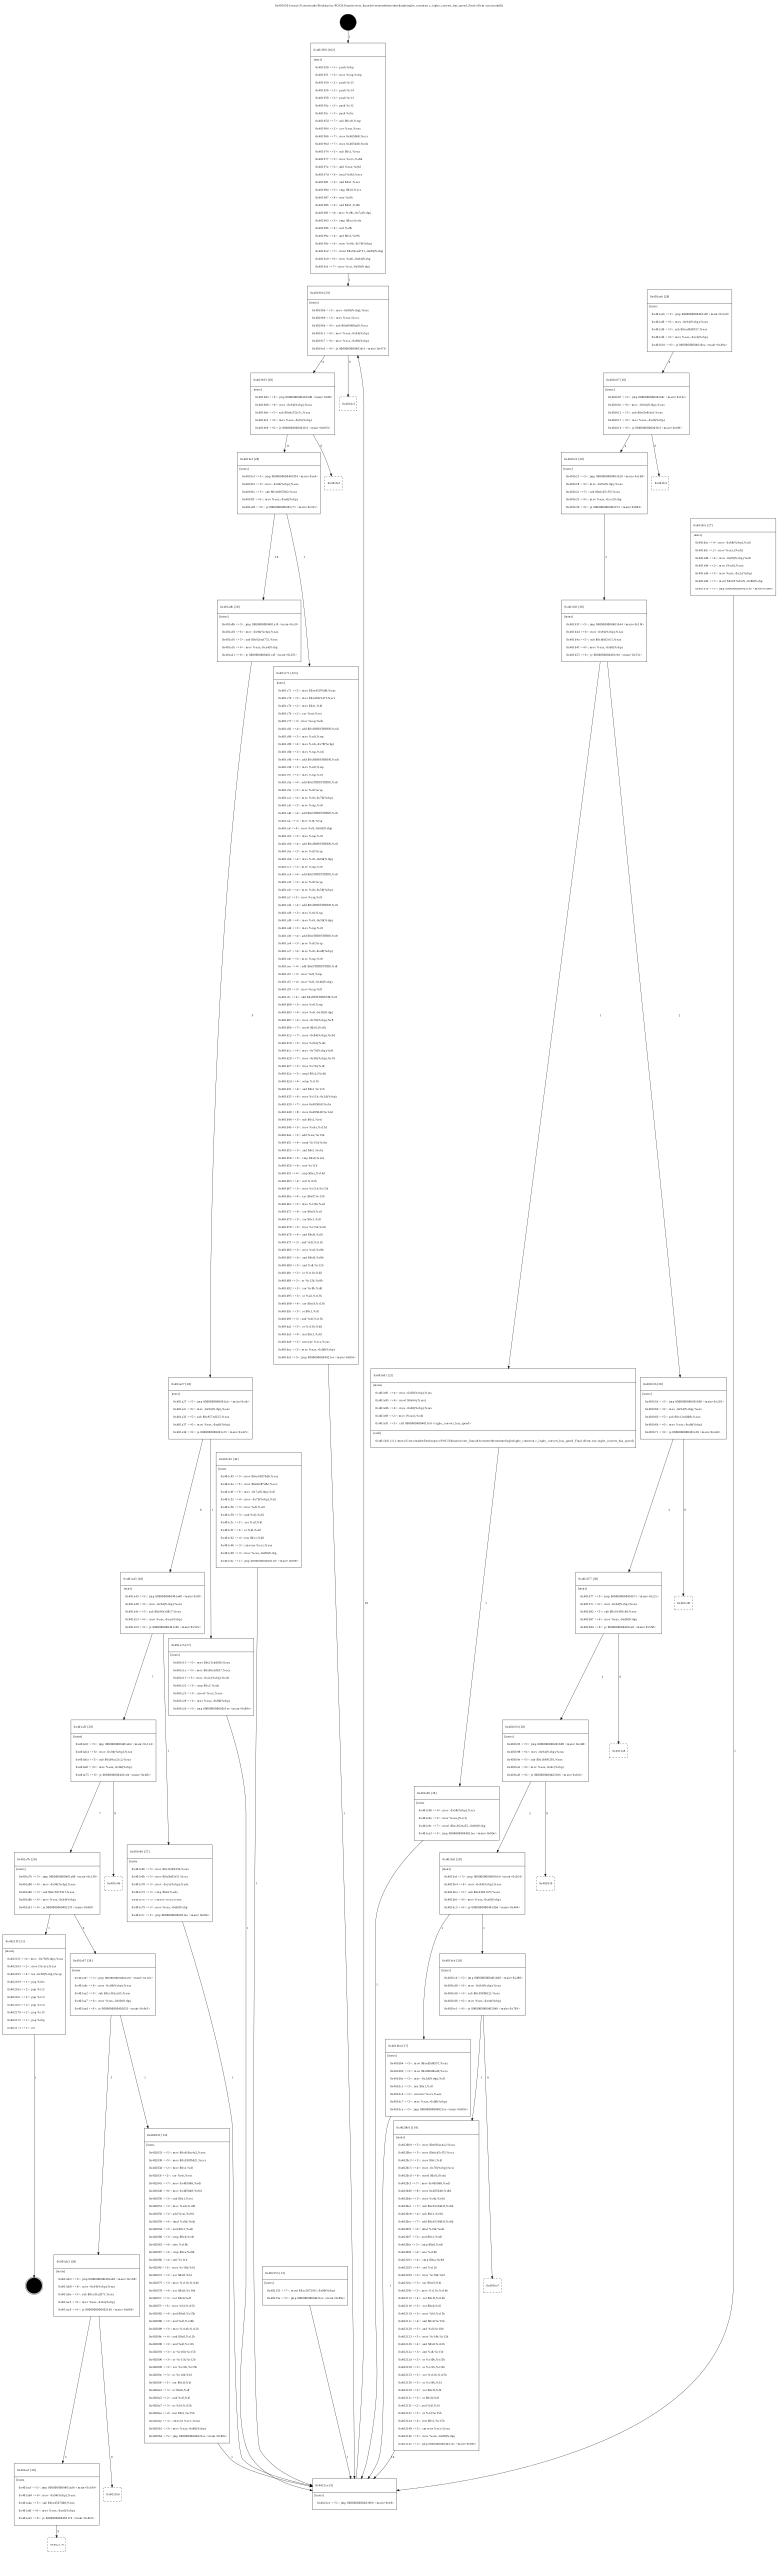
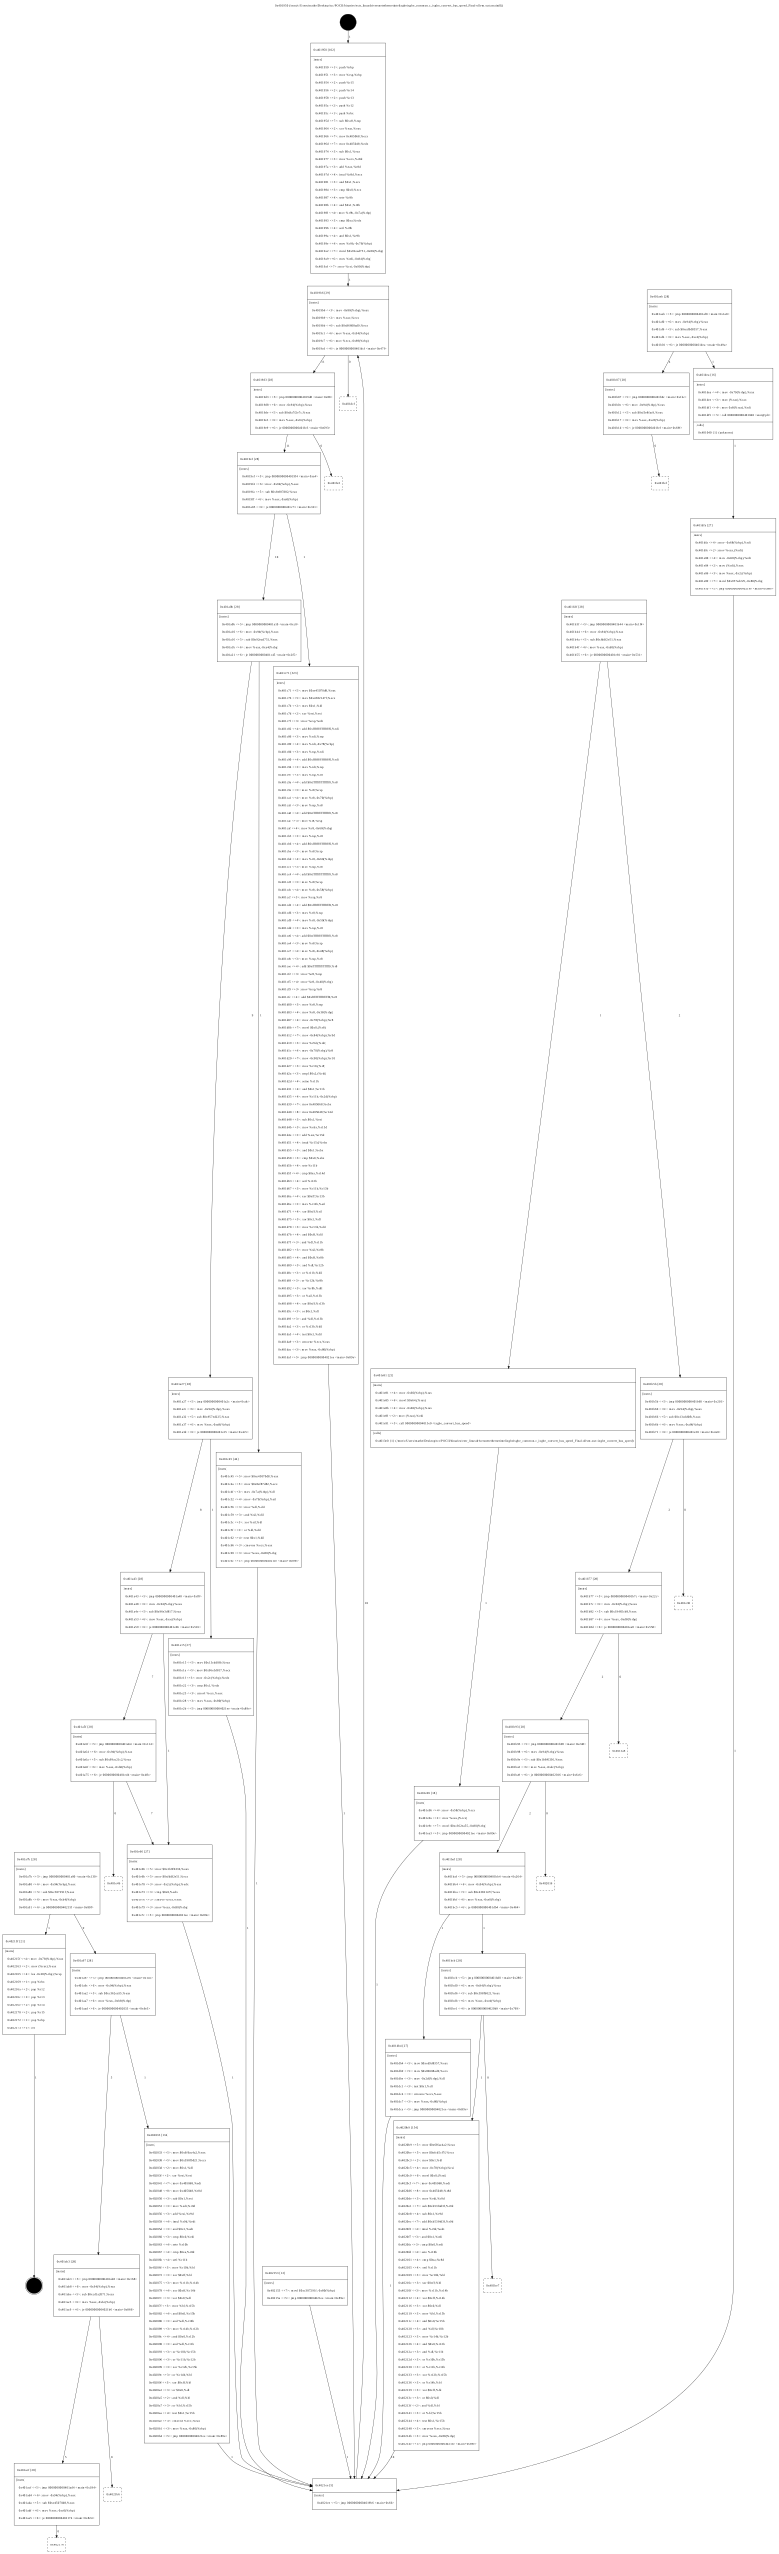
node "0x401dea [16]": added
node "0x401b23 [28]": removed
edge "0x401a0b [28]" -> "0x401c45 [44]": added, label "1"
edge "0x401a5f [28]" -> "0x401a7b [28]": now "0x401a5f [28]" -> "0x401e66 [27]"
